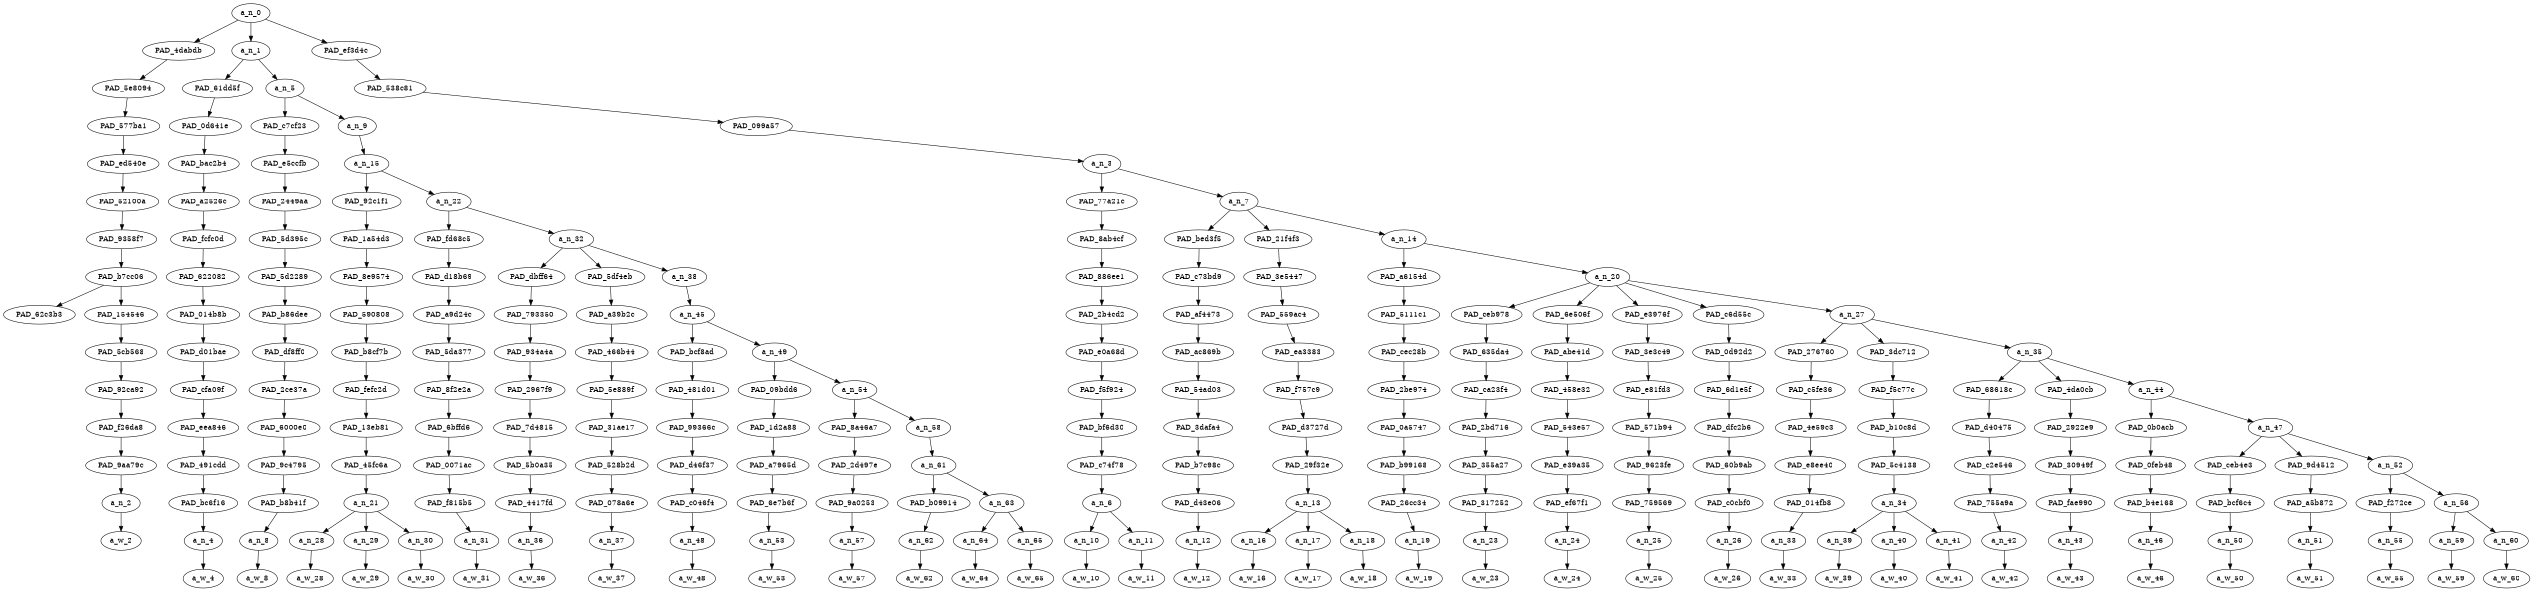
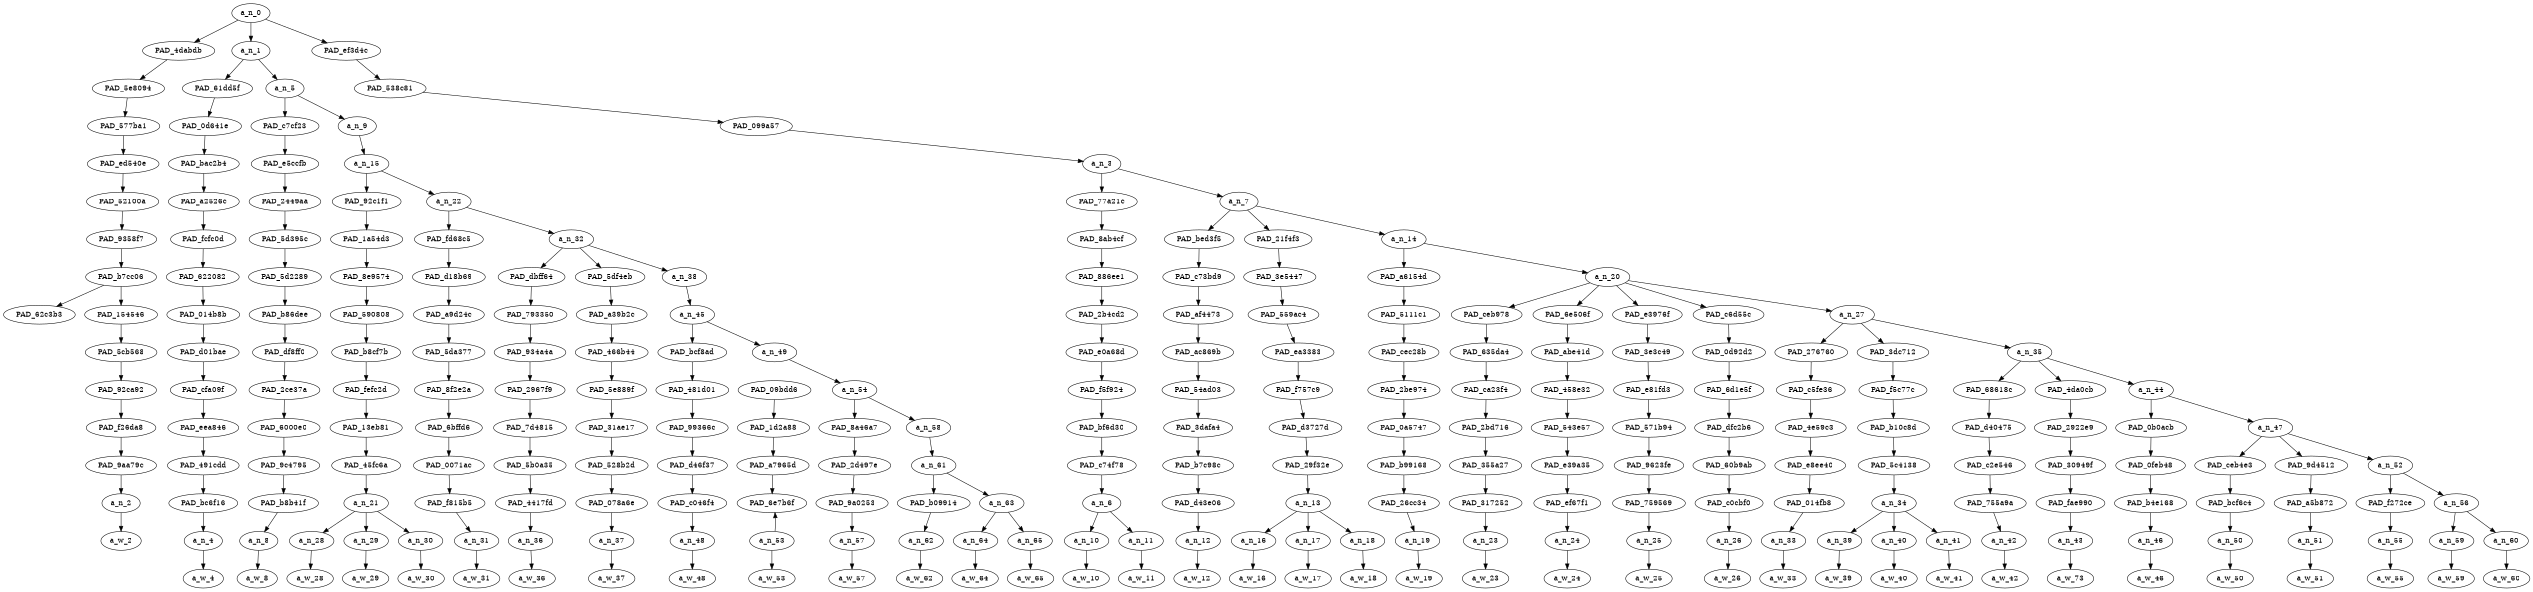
edge "a_n_49" -> "PAD_09bdd6": removed
edge "PAD_6e7b6f" -> "a_n_53": reversed
node "a_w_43": label "a_w_43" -> "a_w_73"
